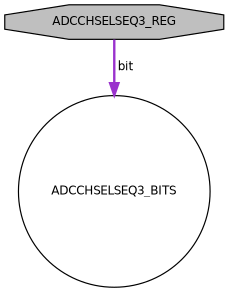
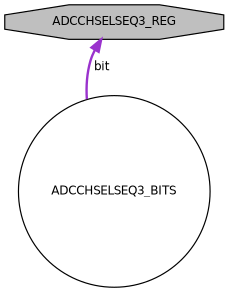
edge "ADCCHSELSEQ3_REG" -> "ADCCHSELSEQ3_BITS": reversed
